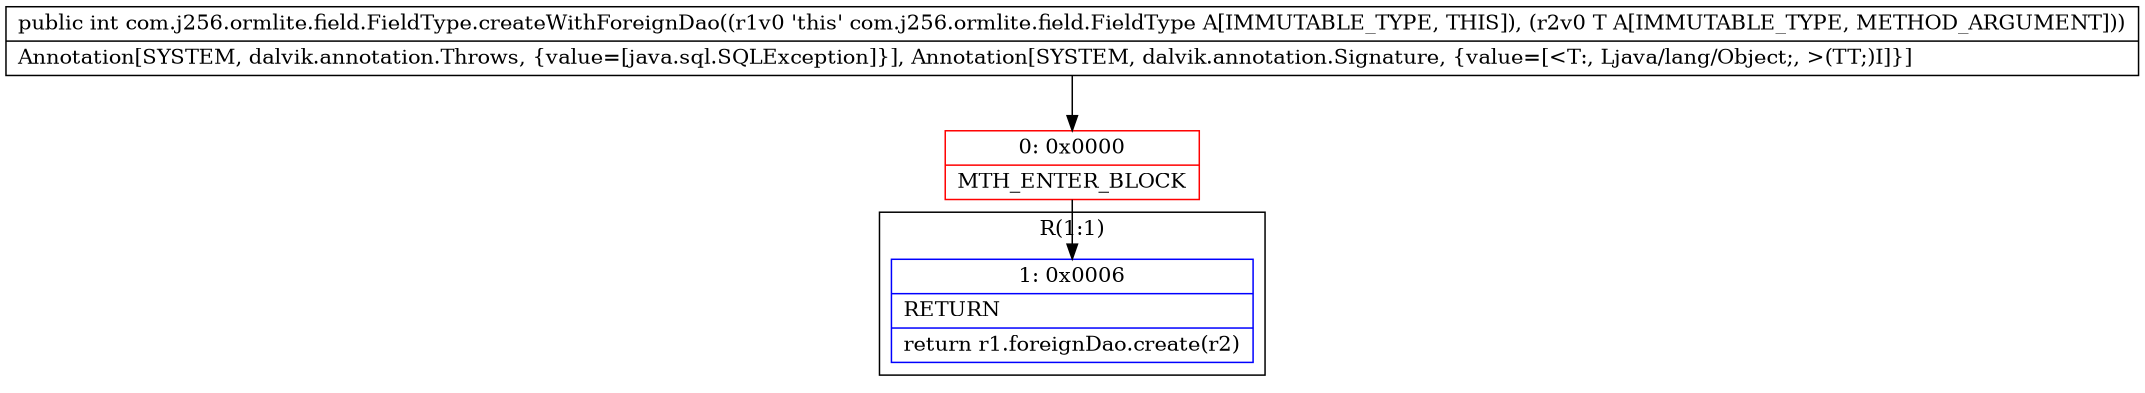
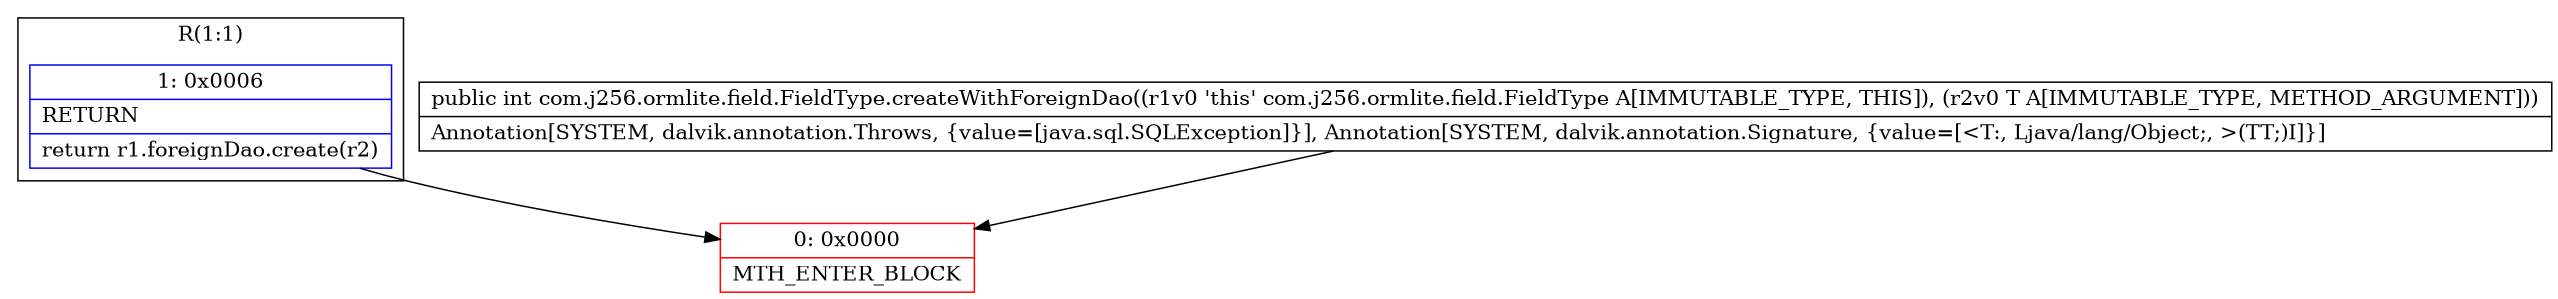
edge "0: 0x0000" -> "1: 0x0006": reversed
